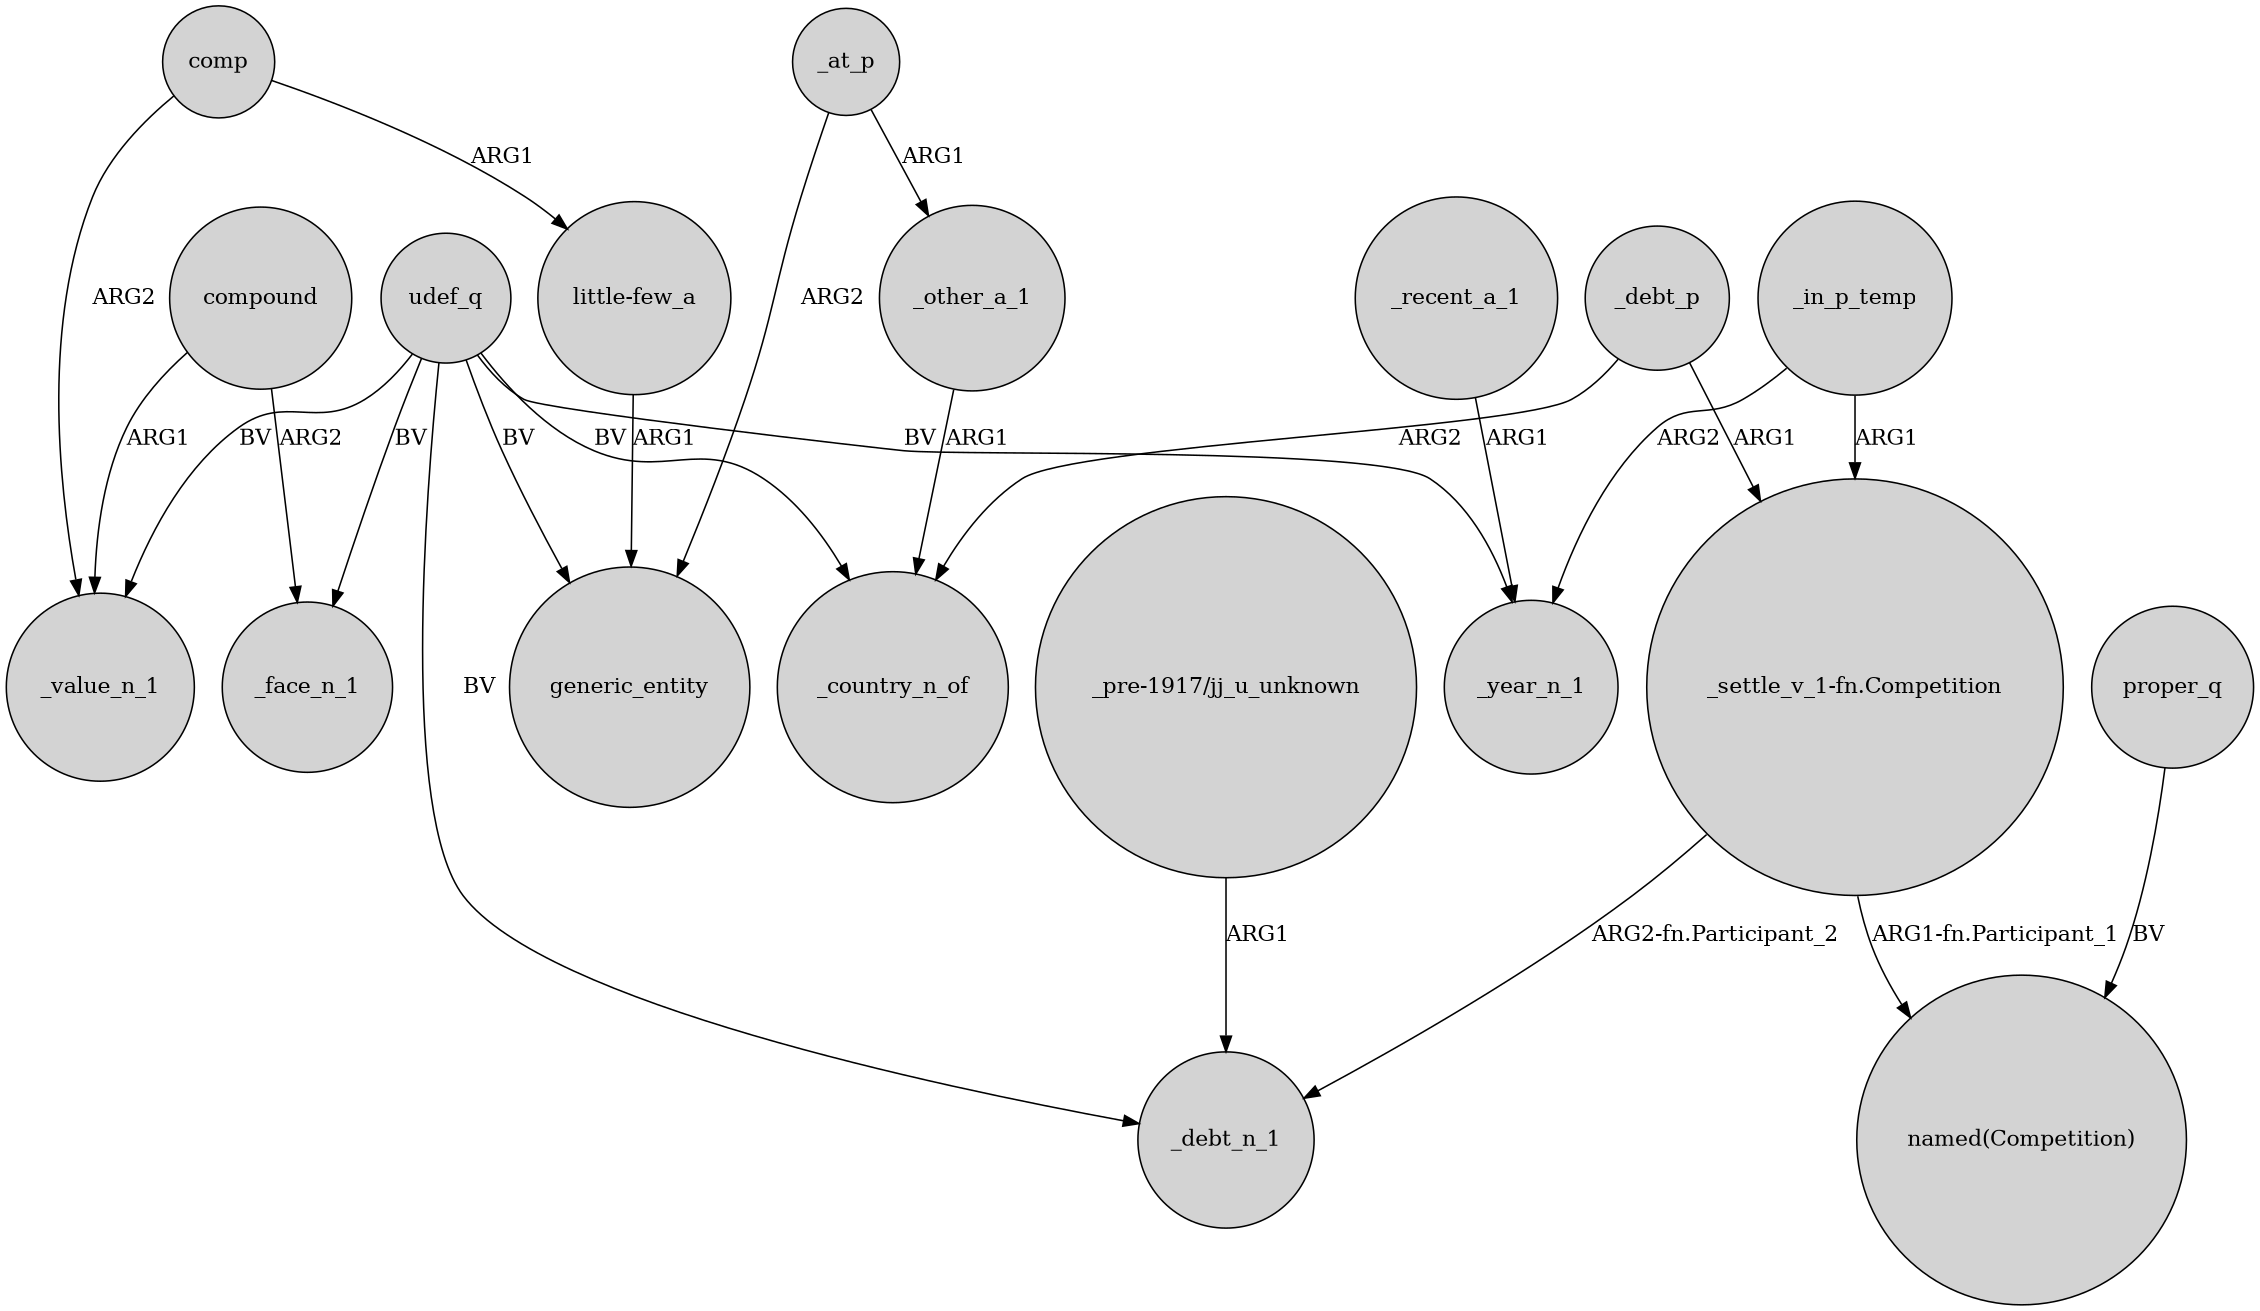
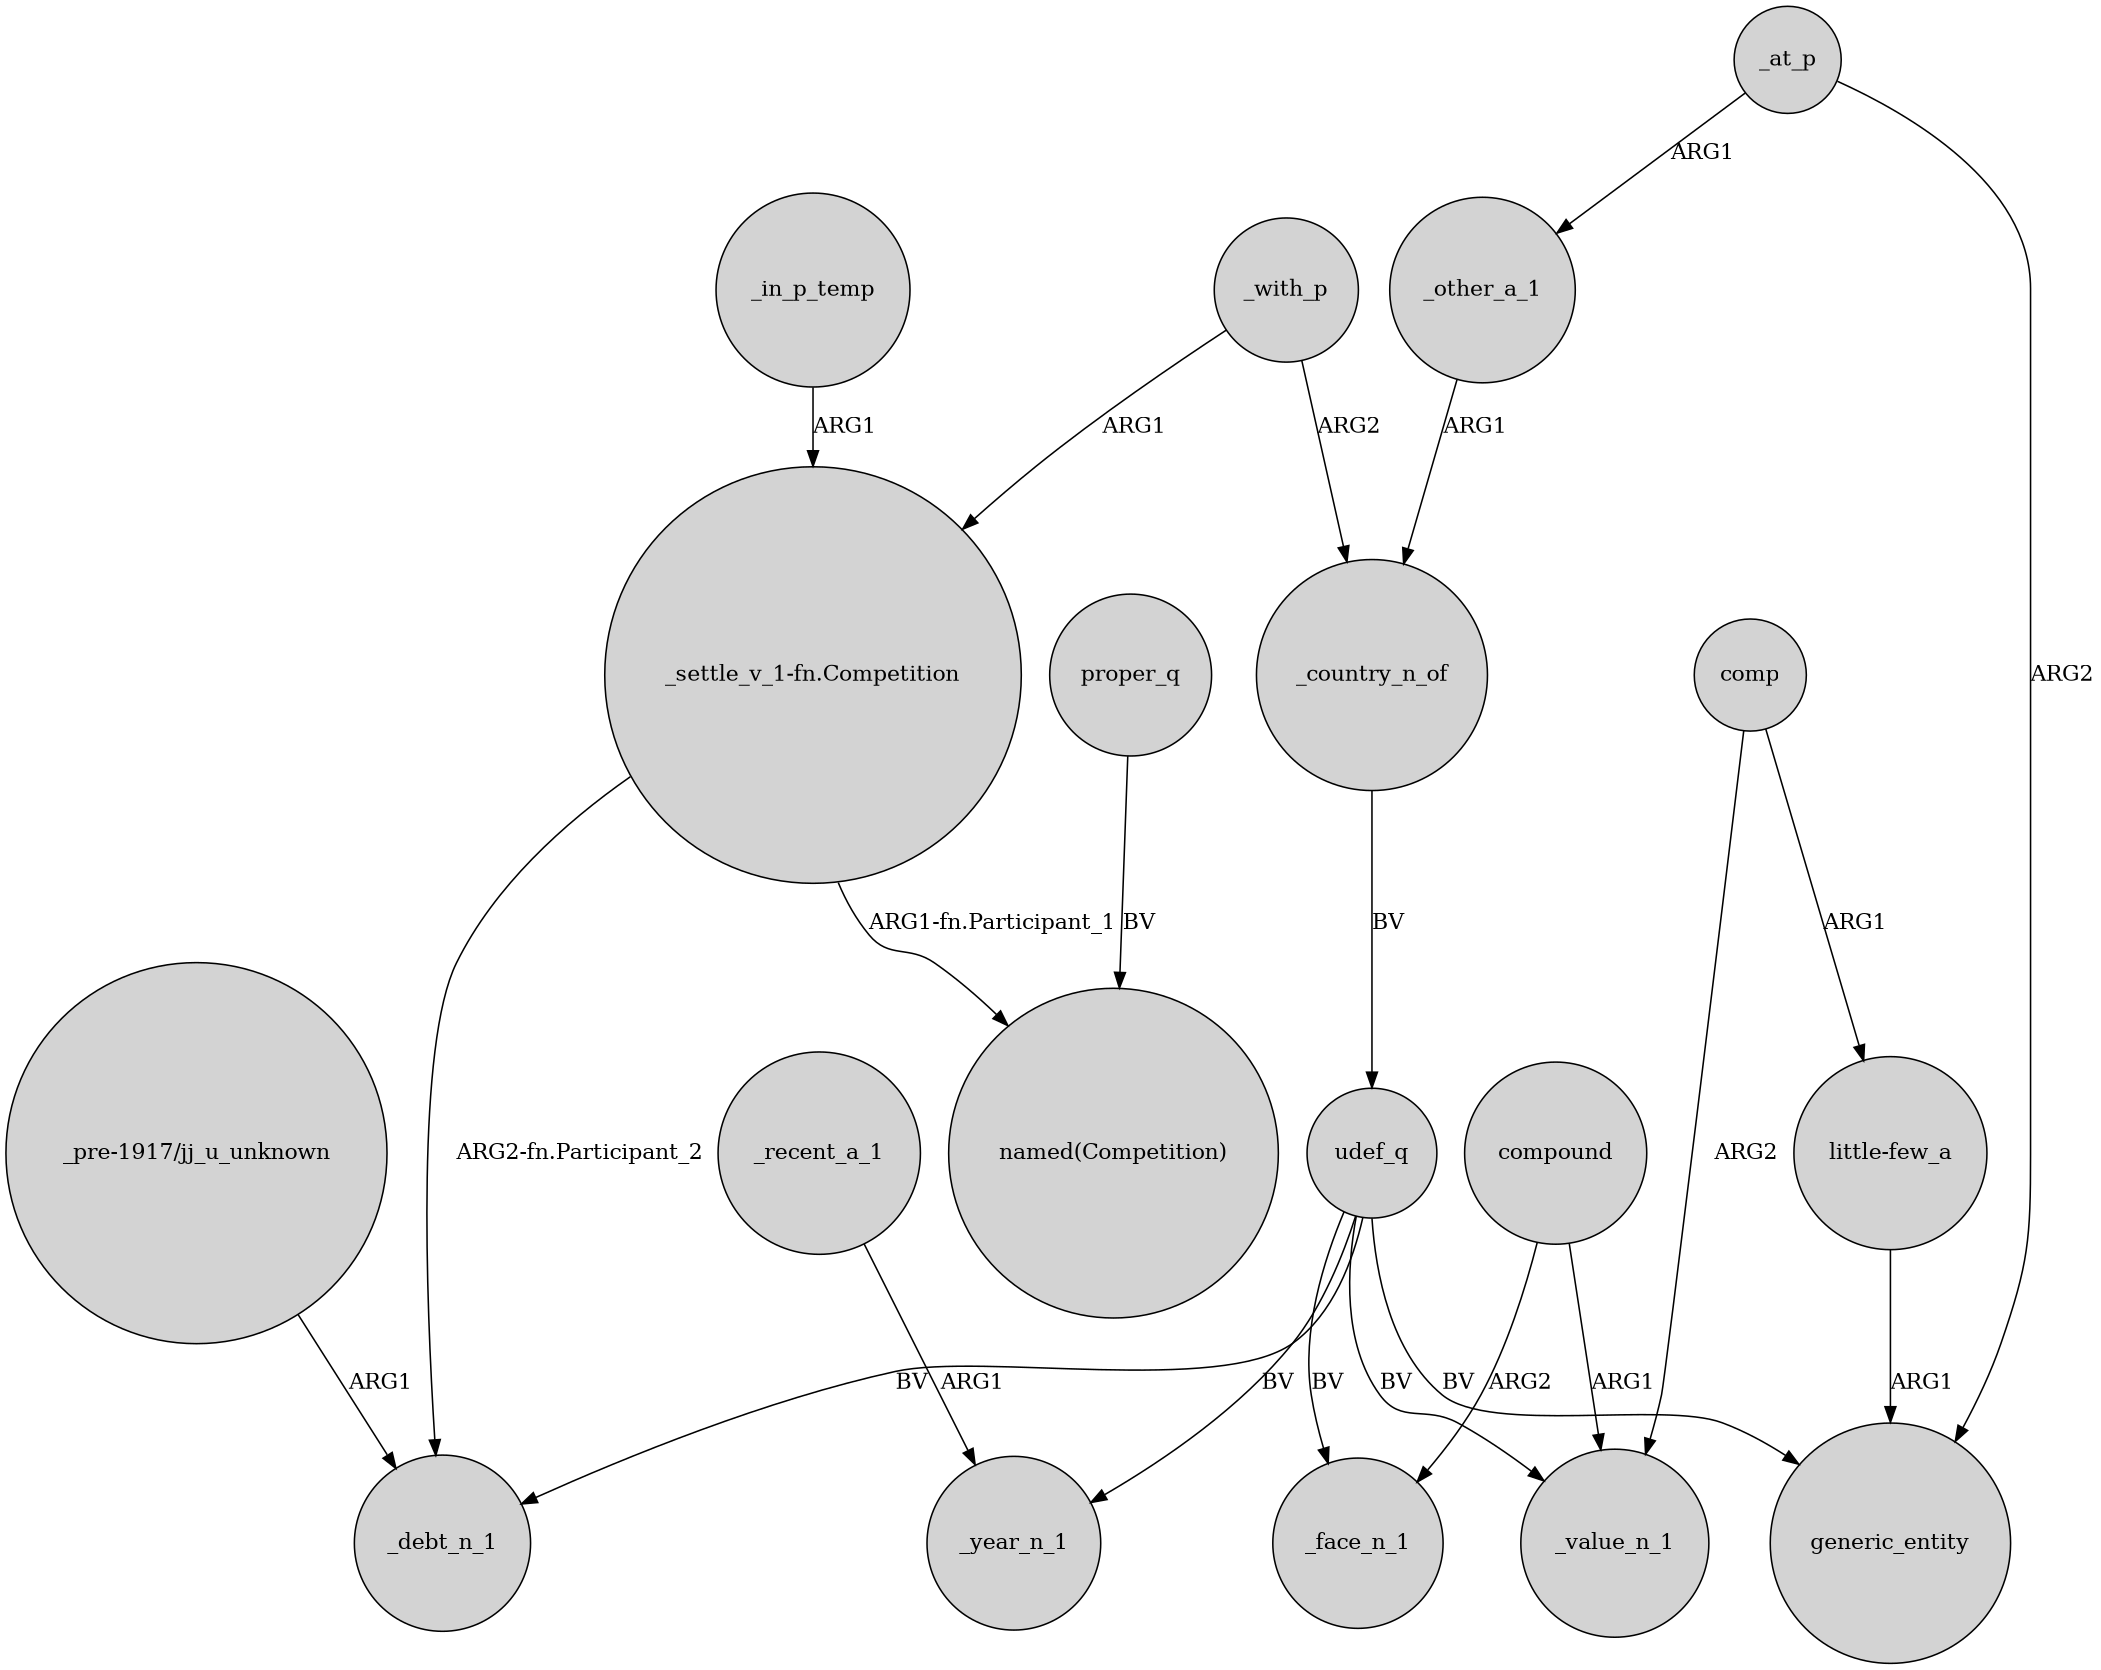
node "_debt_p": label "_debt_p" -> "_with_p"
edge "_in_p_temp" -> "_year_n_1": removed, label "ARG2"
edge "udef_q" -> "_country_n_of": reversed
